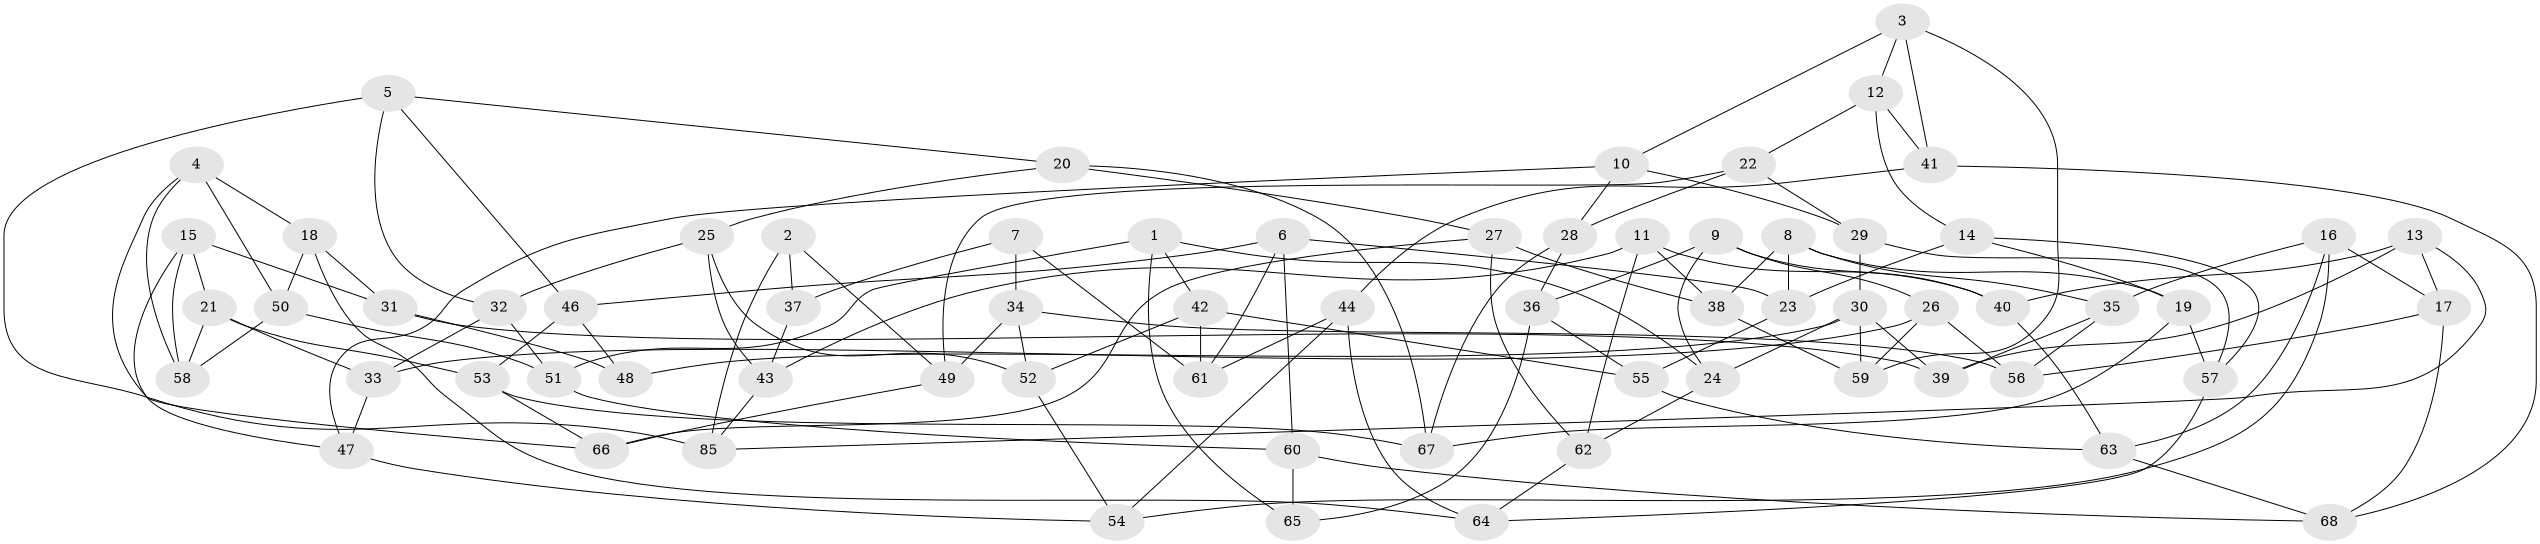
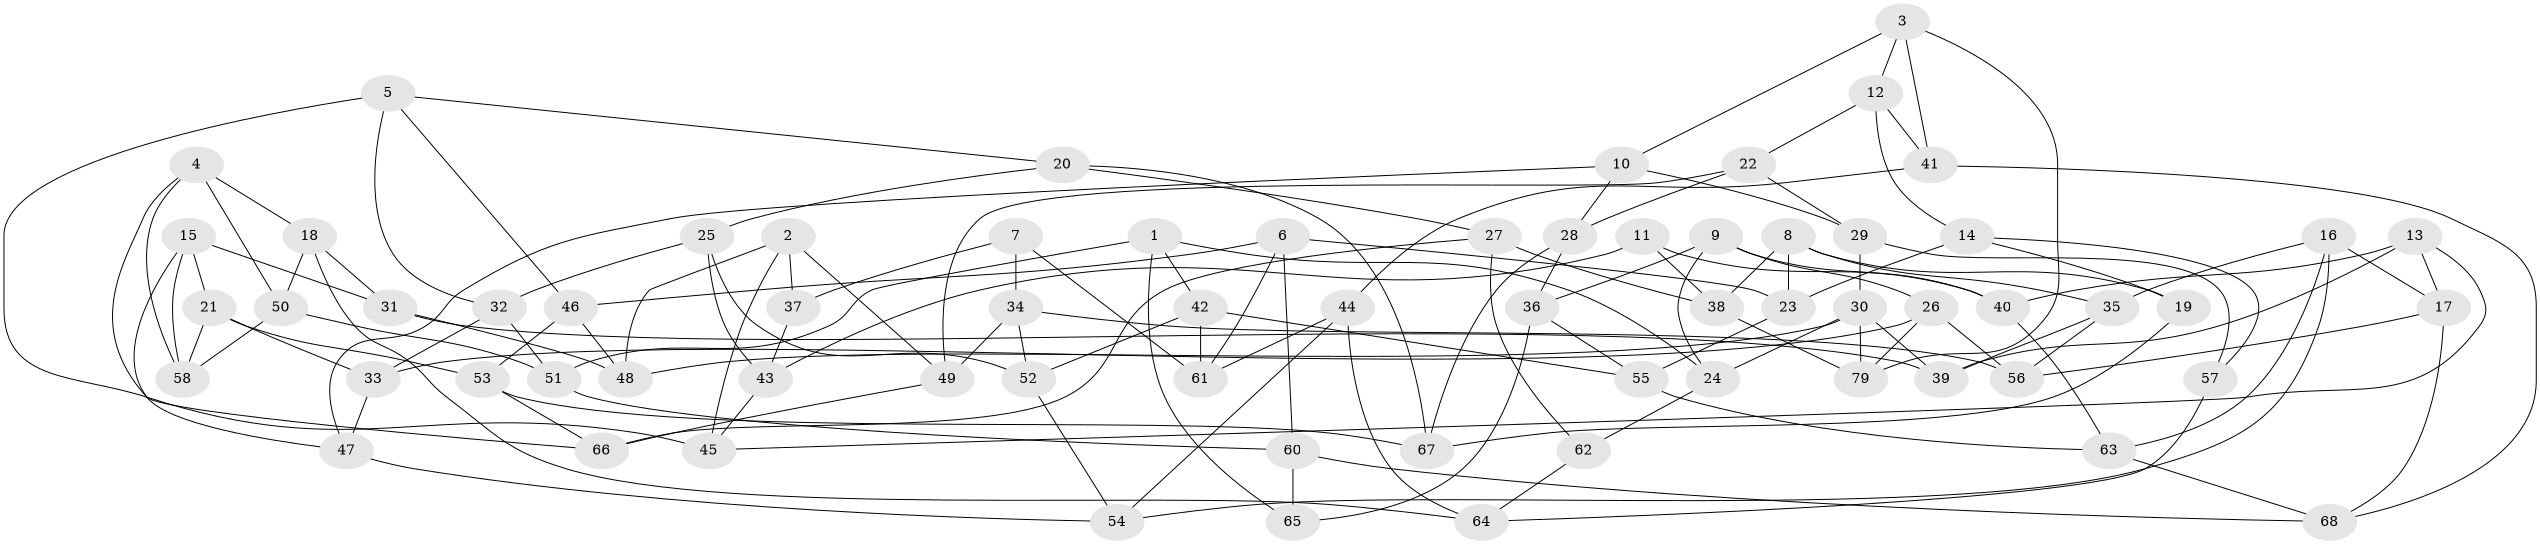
edge "2" -- "48": added
edge "11" -- "62": removed
edge "19" -- "57": removed
node "59": label "59" -> "79"
node "85": label "85" -> "45"
